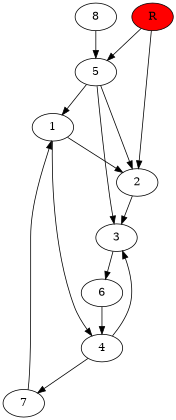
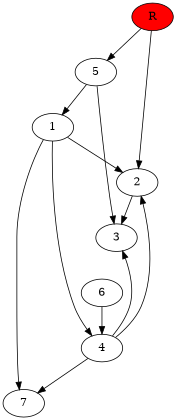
node "8": removed
edge "5" -> "2": now "4" -> "2"
edge "3" -> "6": removed
edge "7" -> "1": reversed
